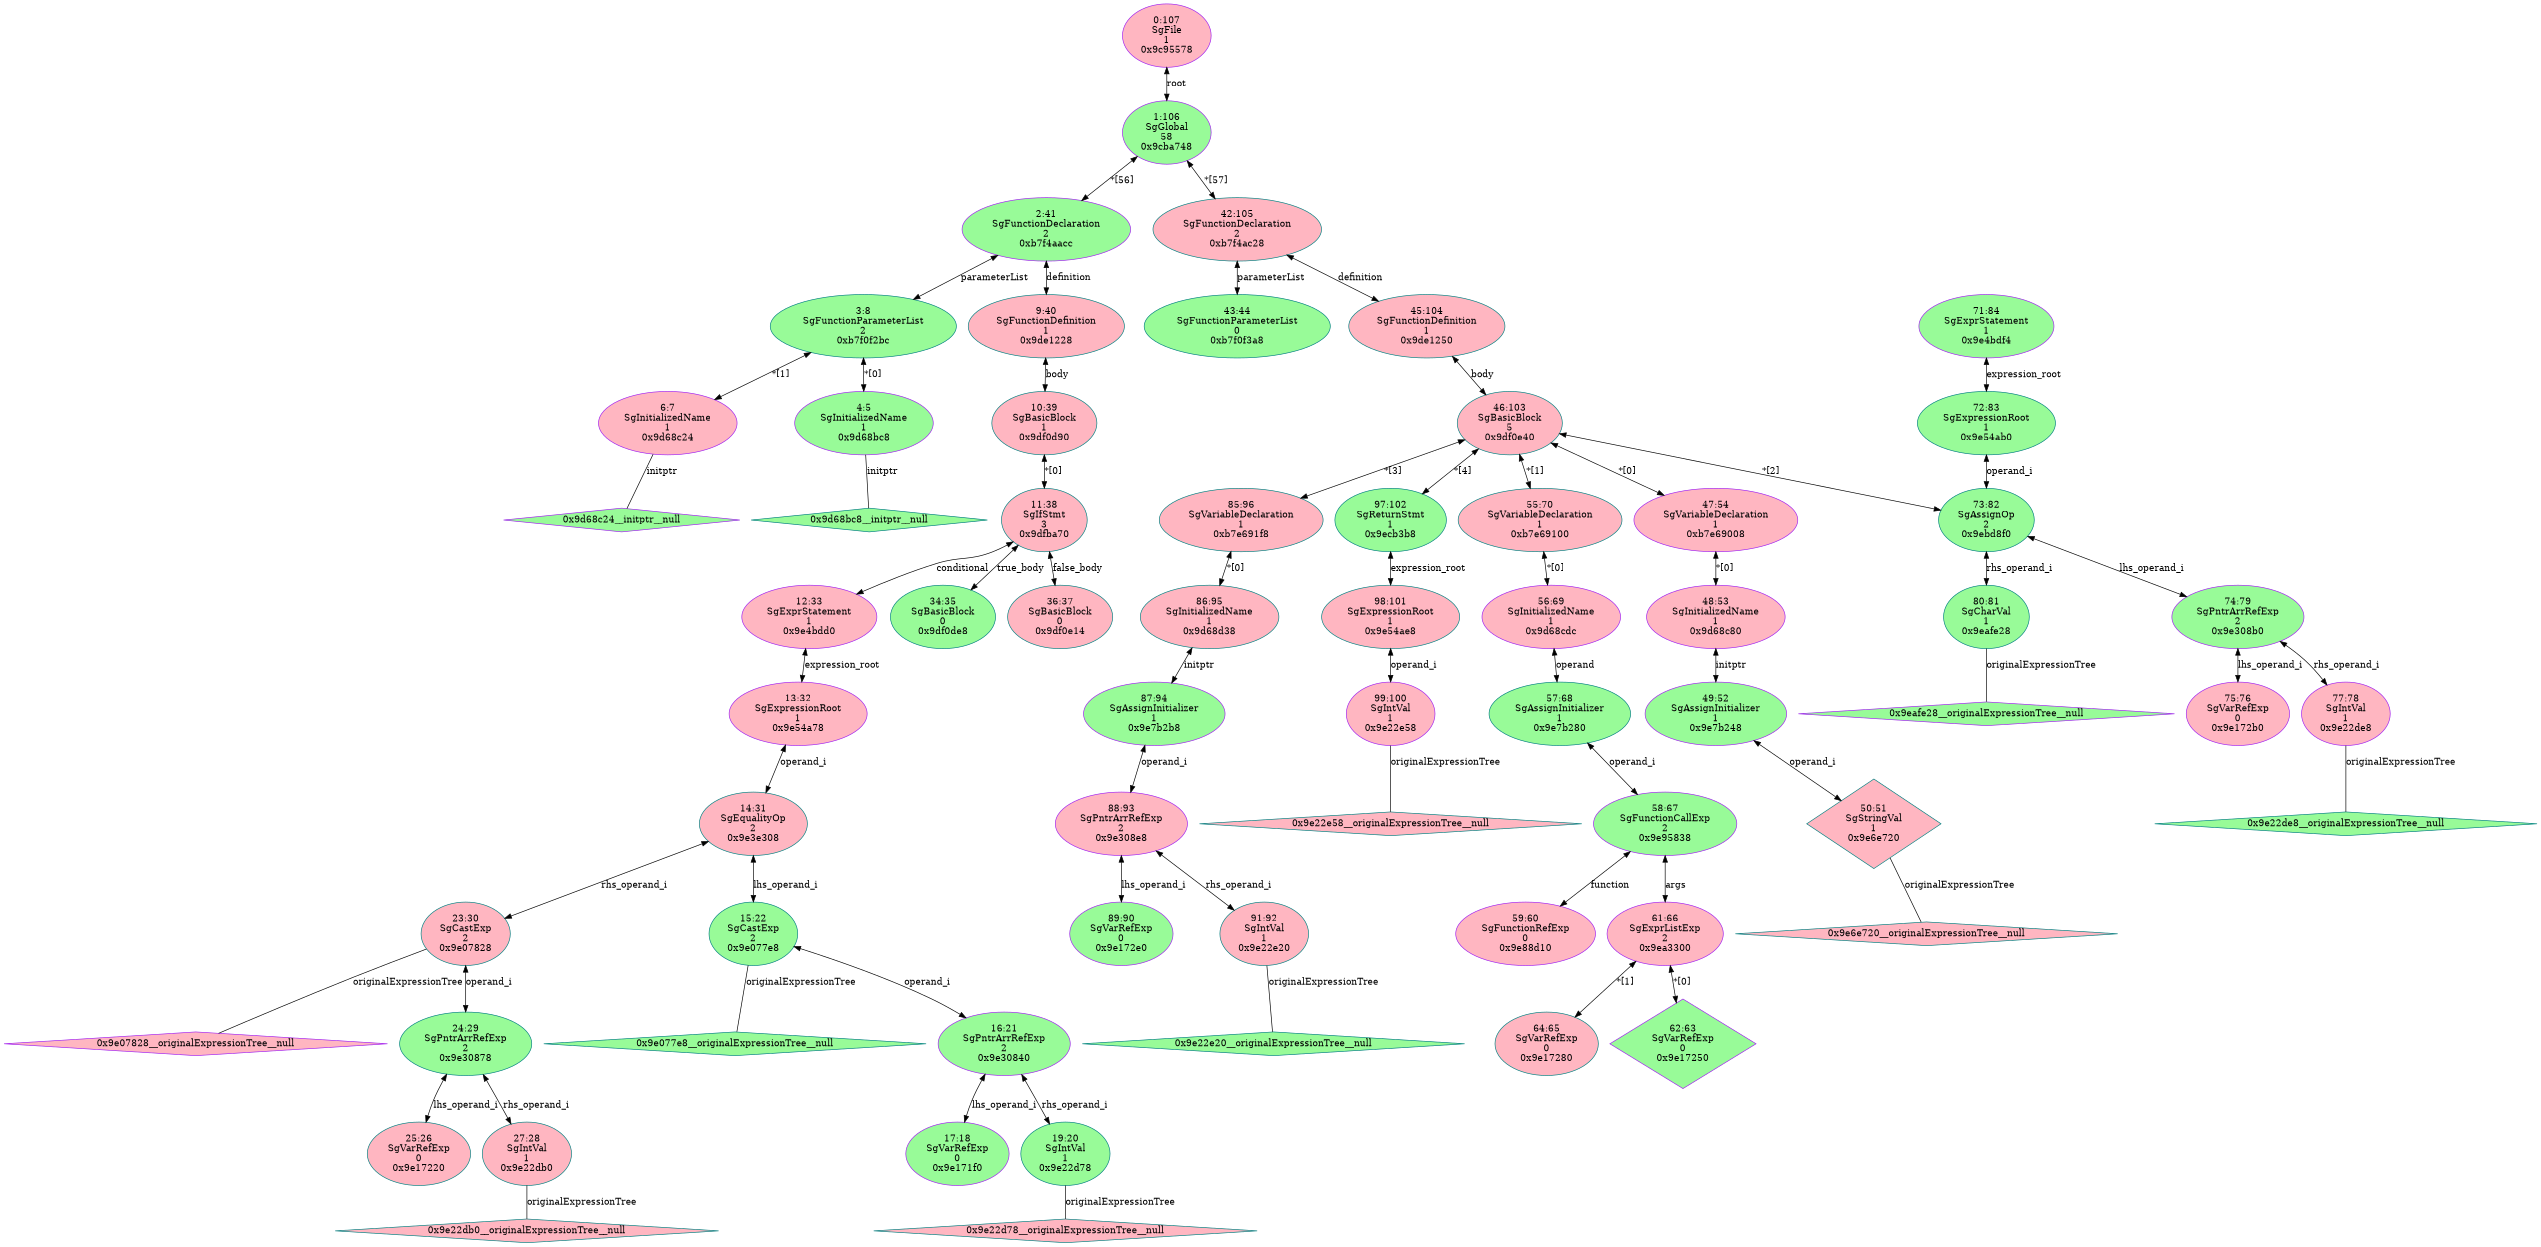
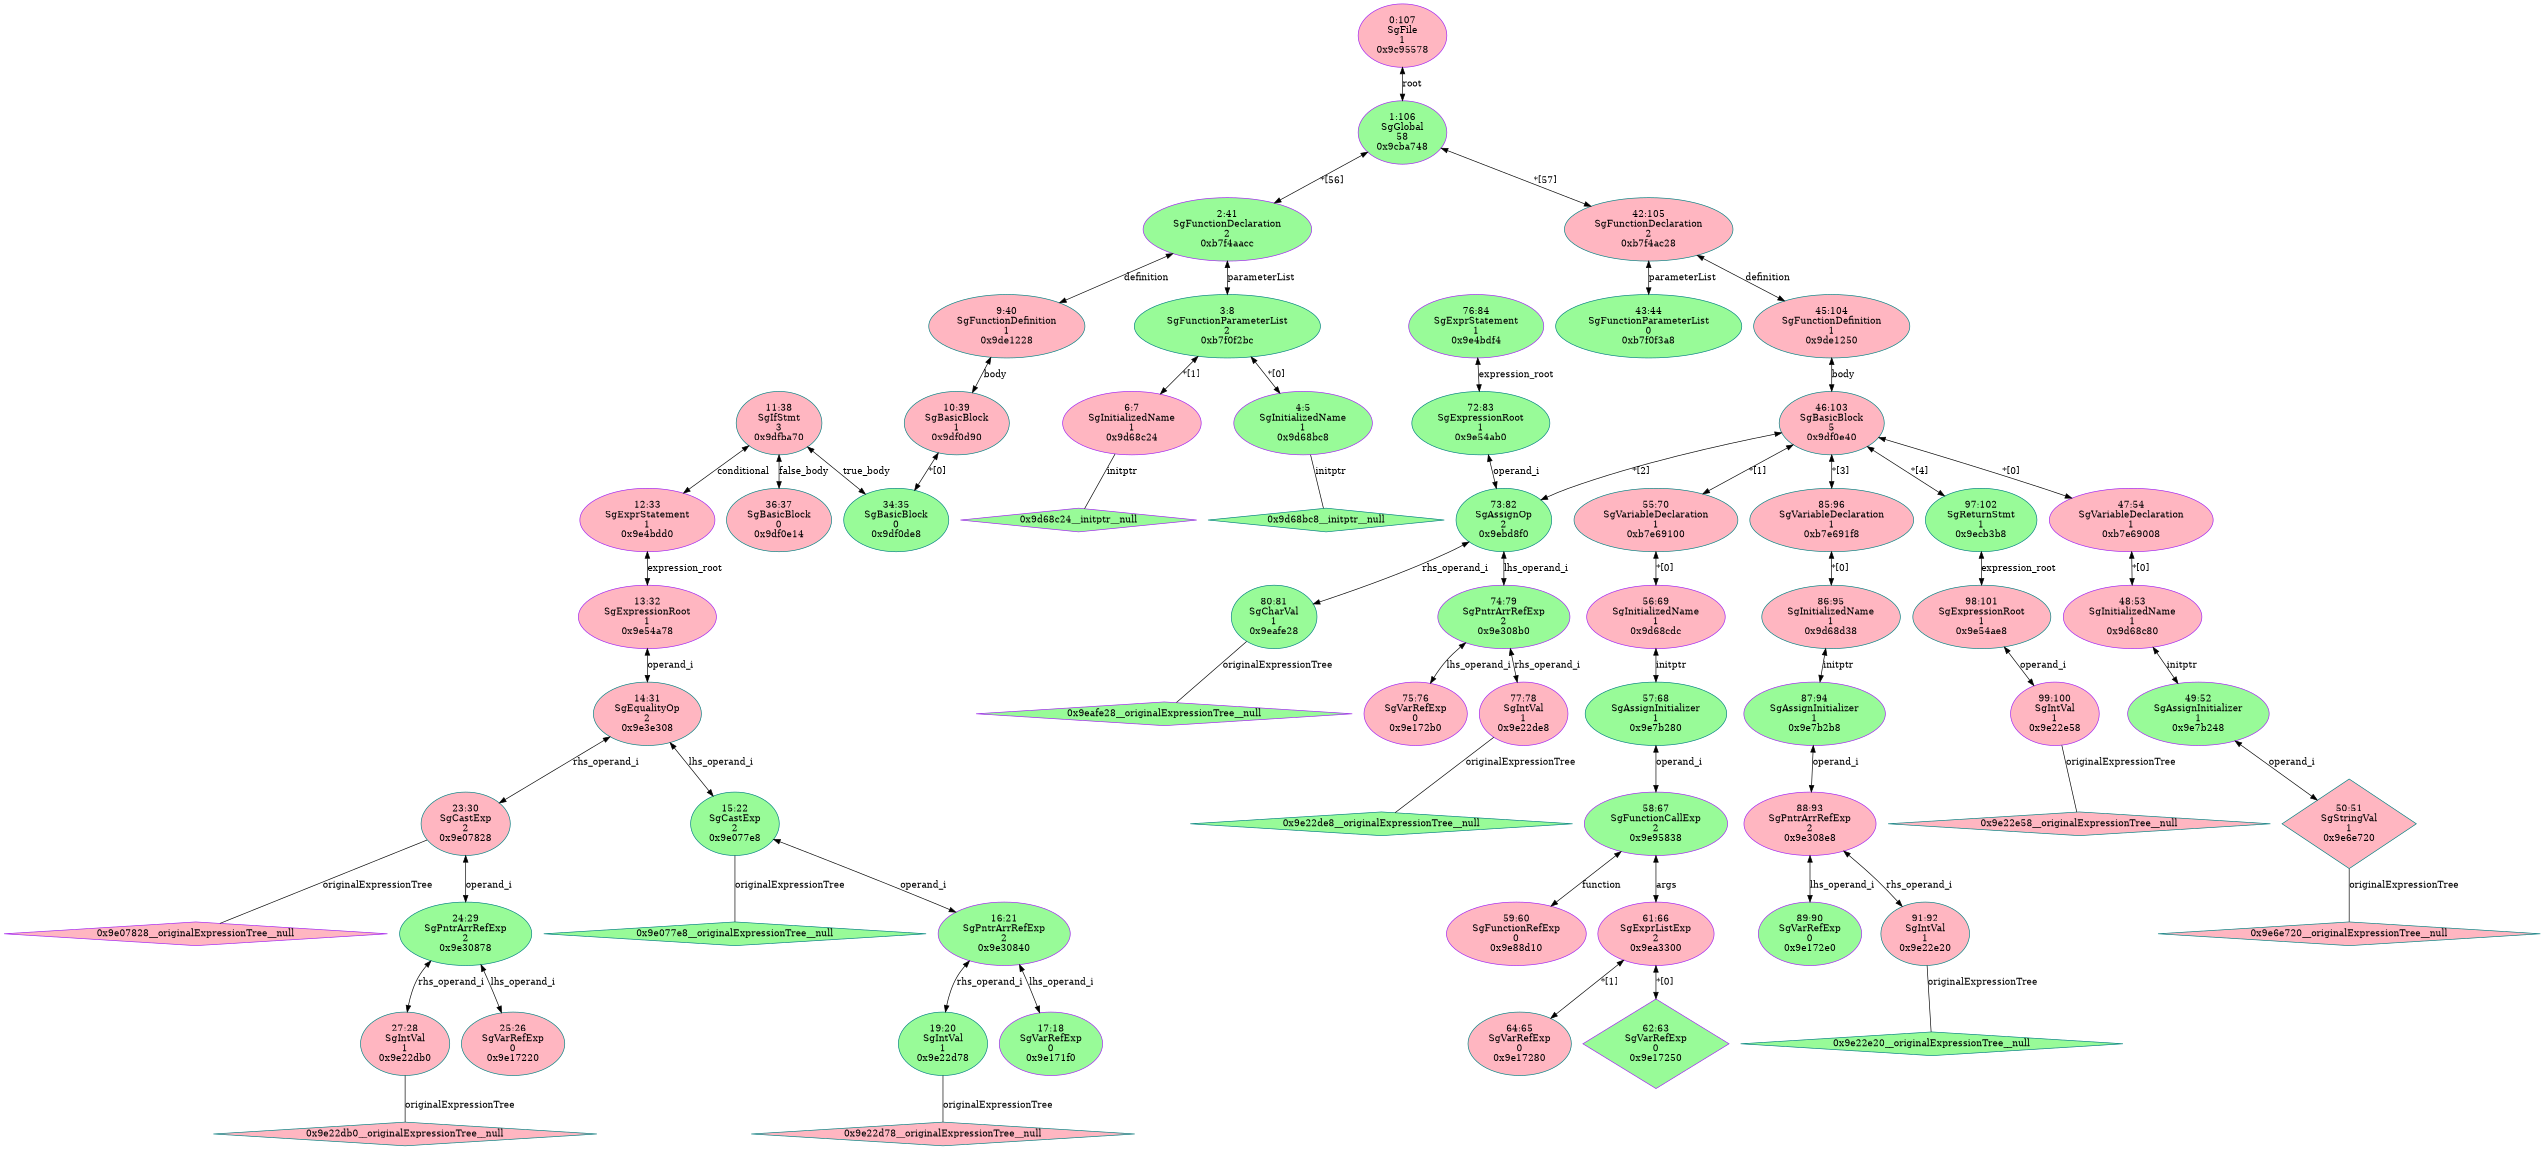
node "71:84 SgExprStatement 1 0x9e4bdf4": label "71:84 SgExprStatement 1 0x9e4bdf4" -> "76:84 SgExprStatement 1 0x9e4bdf4"
edge "10:39 SgBasicBlock 1 0x9df0d90" -- "11:38 SgIfStmt 3 0x9dfba70": now "10:39 SgBasicBlock 1 0x9df0d90" -- "34:35 SgBasicBlock 0 0x9df0de8"
edge "56:69 SgInitializedName 1 0x9d68cdc" -- "57:68 SgAssignInitializer 1 0x9e7b280": label "operand" -> "initptr"
